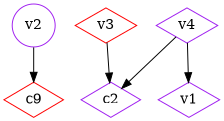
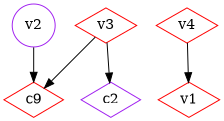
node "v4": color purple -> red
edge "v3" -> "c9": added
edge "v4" -> "c2": removed
node "v1": color purple -> red
